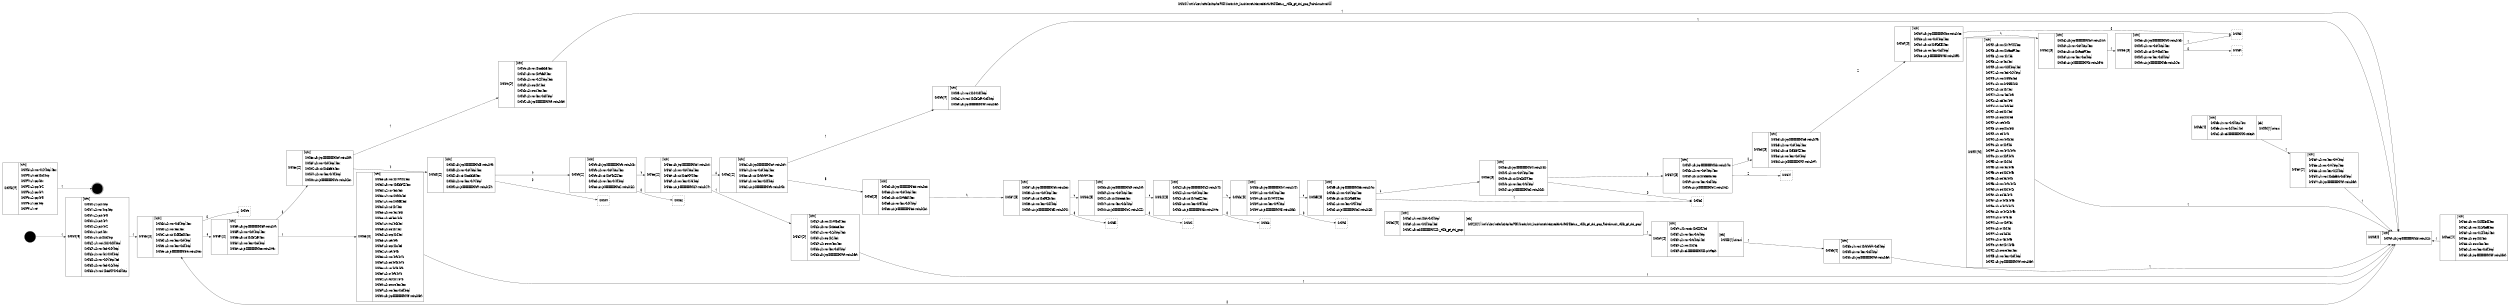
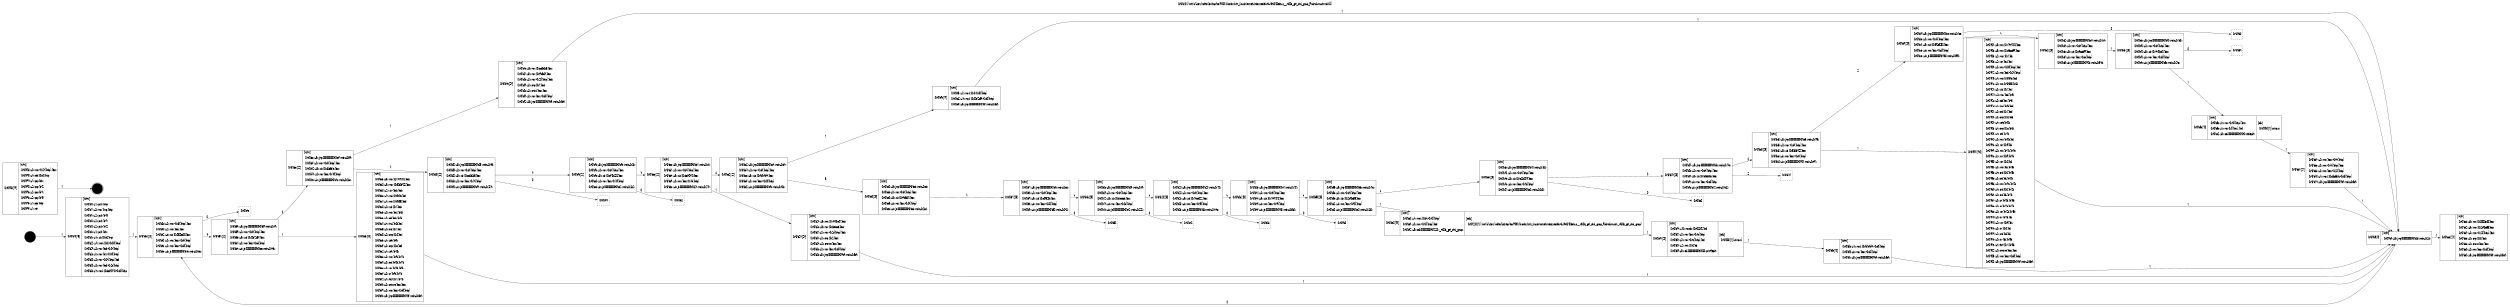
edge "0x401beb [25]" -> "0x401fa0": now "0x401beb [25]" -> "0x401c5a [13]"
edge "0x401ba0 [25]" -> "0x401f01 [140]": added, label "1"
edge "0x401b55 [25]" -> "0x401de8": now "0x401b55 [25]" -> "0x401ce8 [15]"
edge "0x401ccd [27]" -> "0x401fdf [5]": reversed
